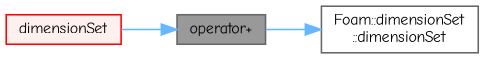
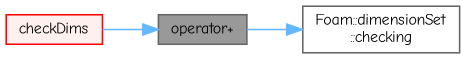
node "dimensionSet": label "dimensionSet" -> "checkDims"
node "Foam::dimensionSet ::dimensionSet": label "Foam::dimensionSet ::dimensionSet" -> "Foam::dimensionSet ::checking"
